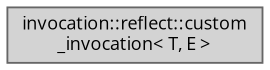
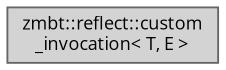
node "invocation::reflect::custom _invocation< T, E >": label "invocation::reflect::custom _invocation< T, E >" -> "zmbt::reflect::custom _invocation< T, E >"
